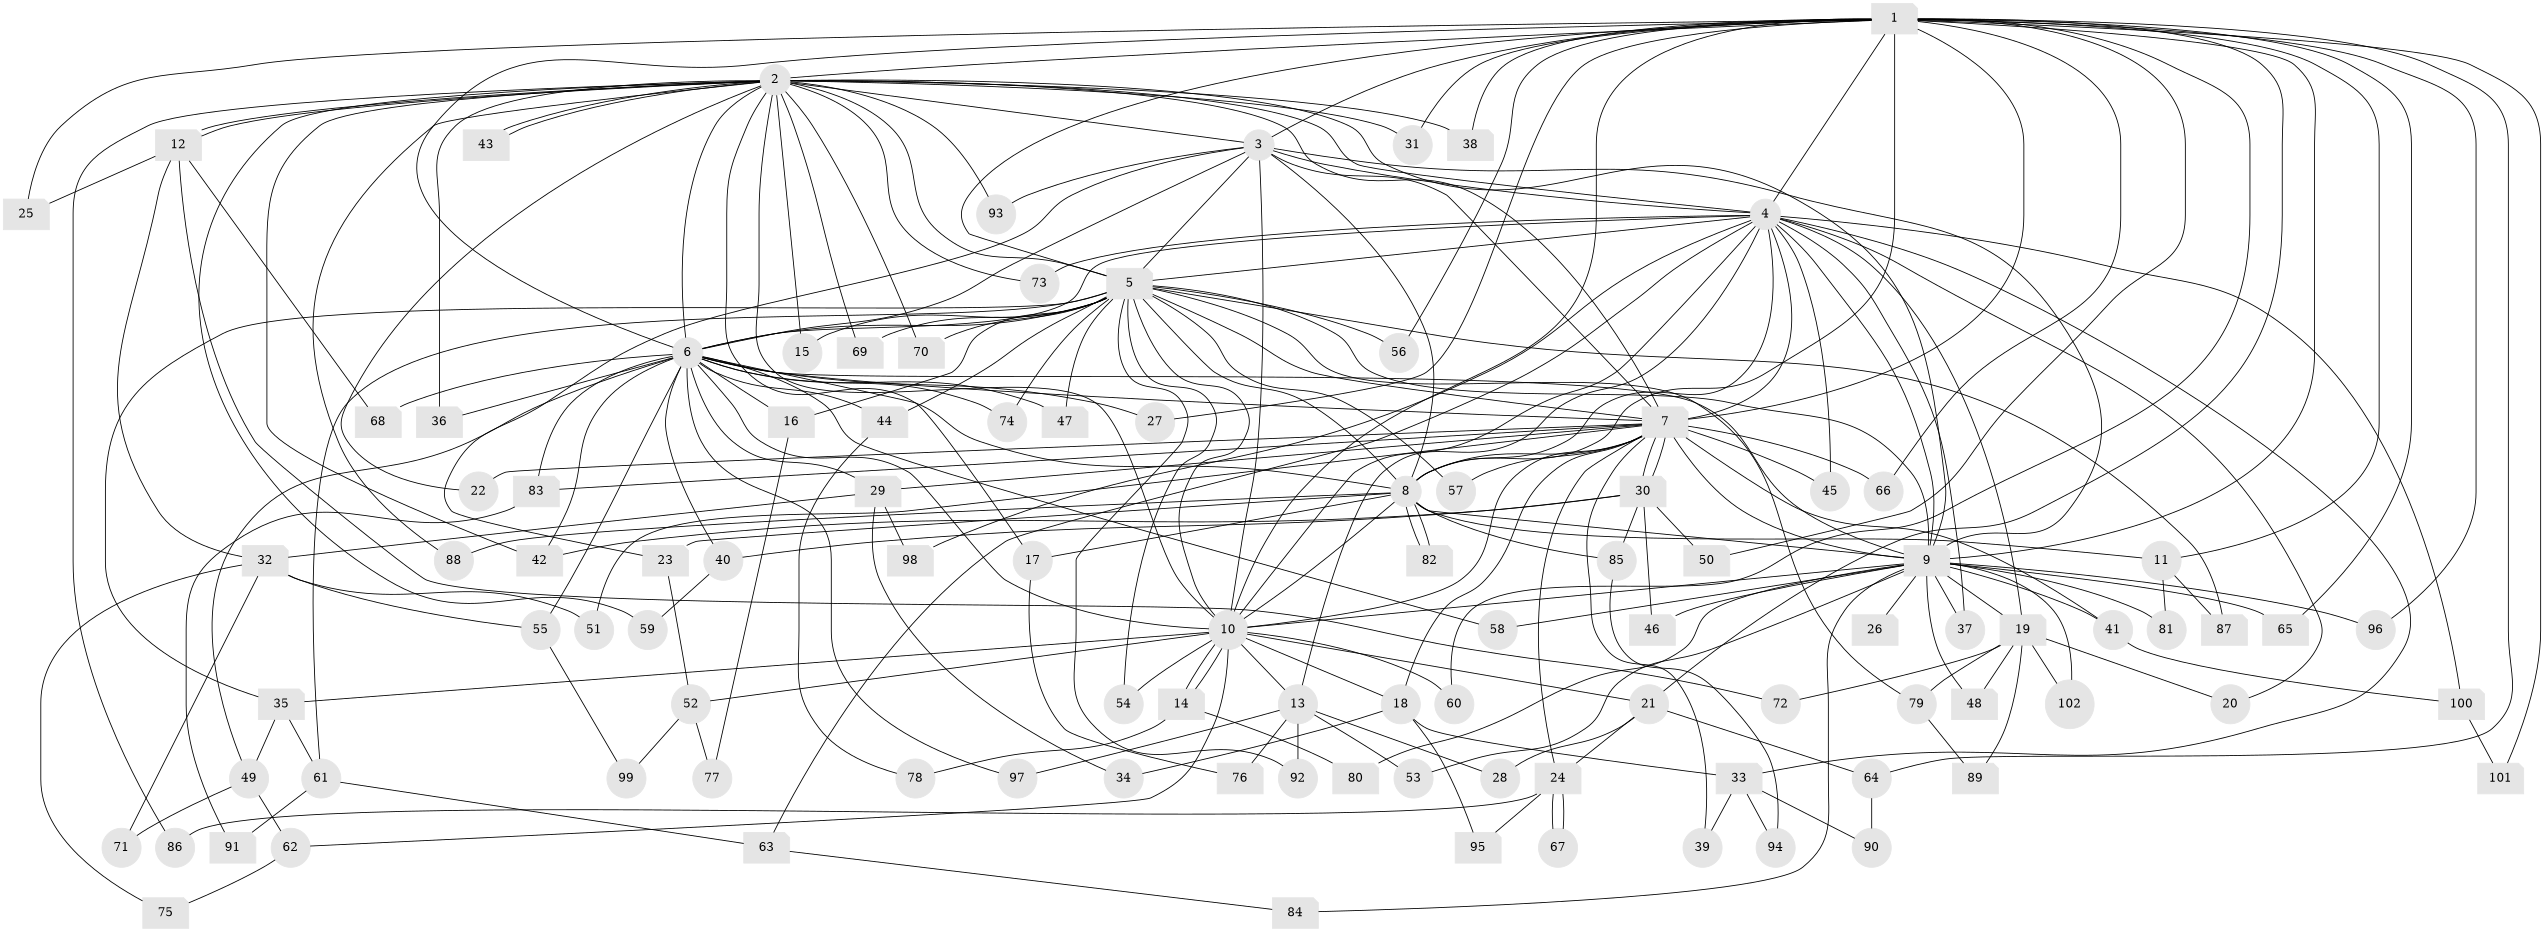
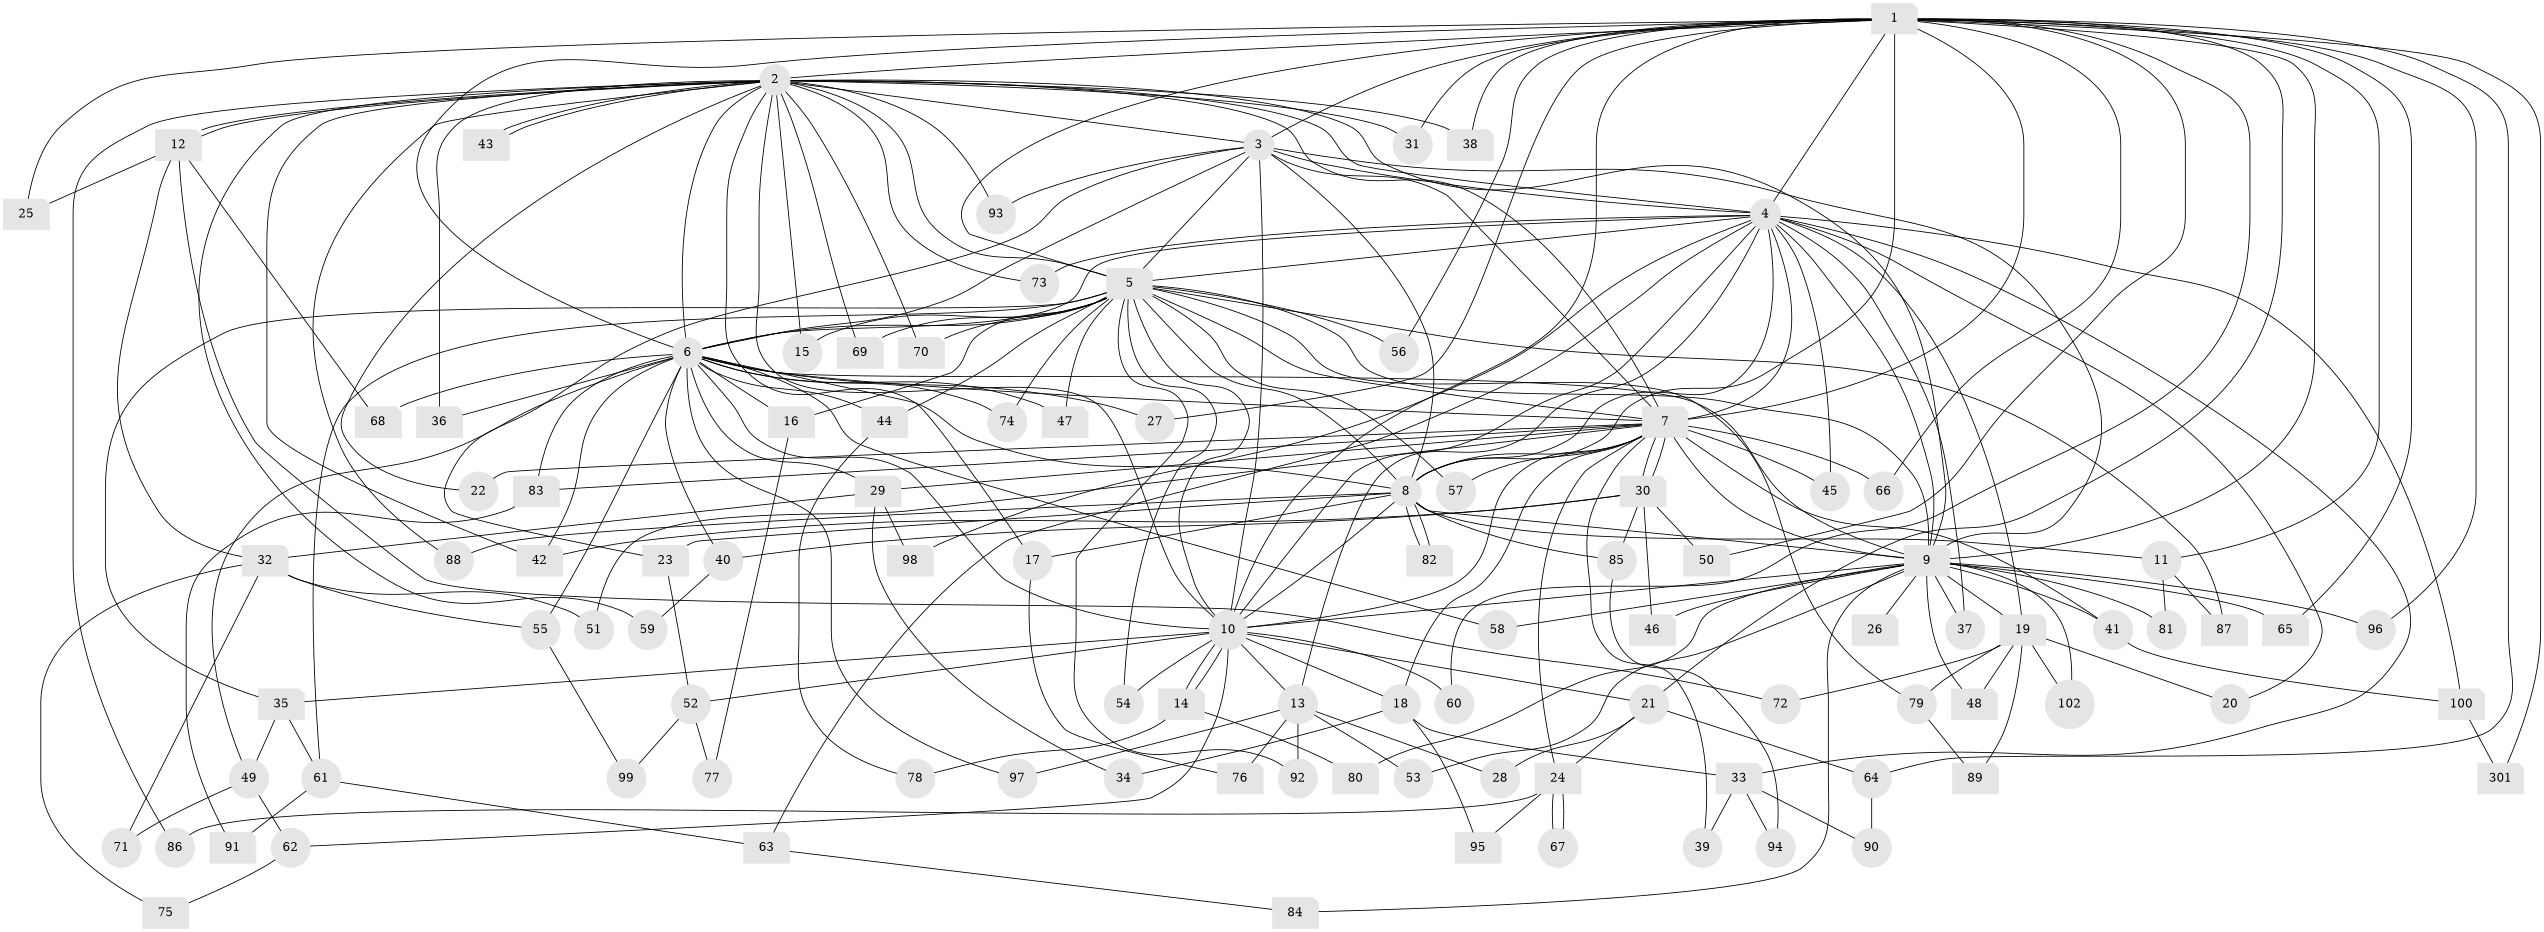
node "101": label "101" -> "301"
